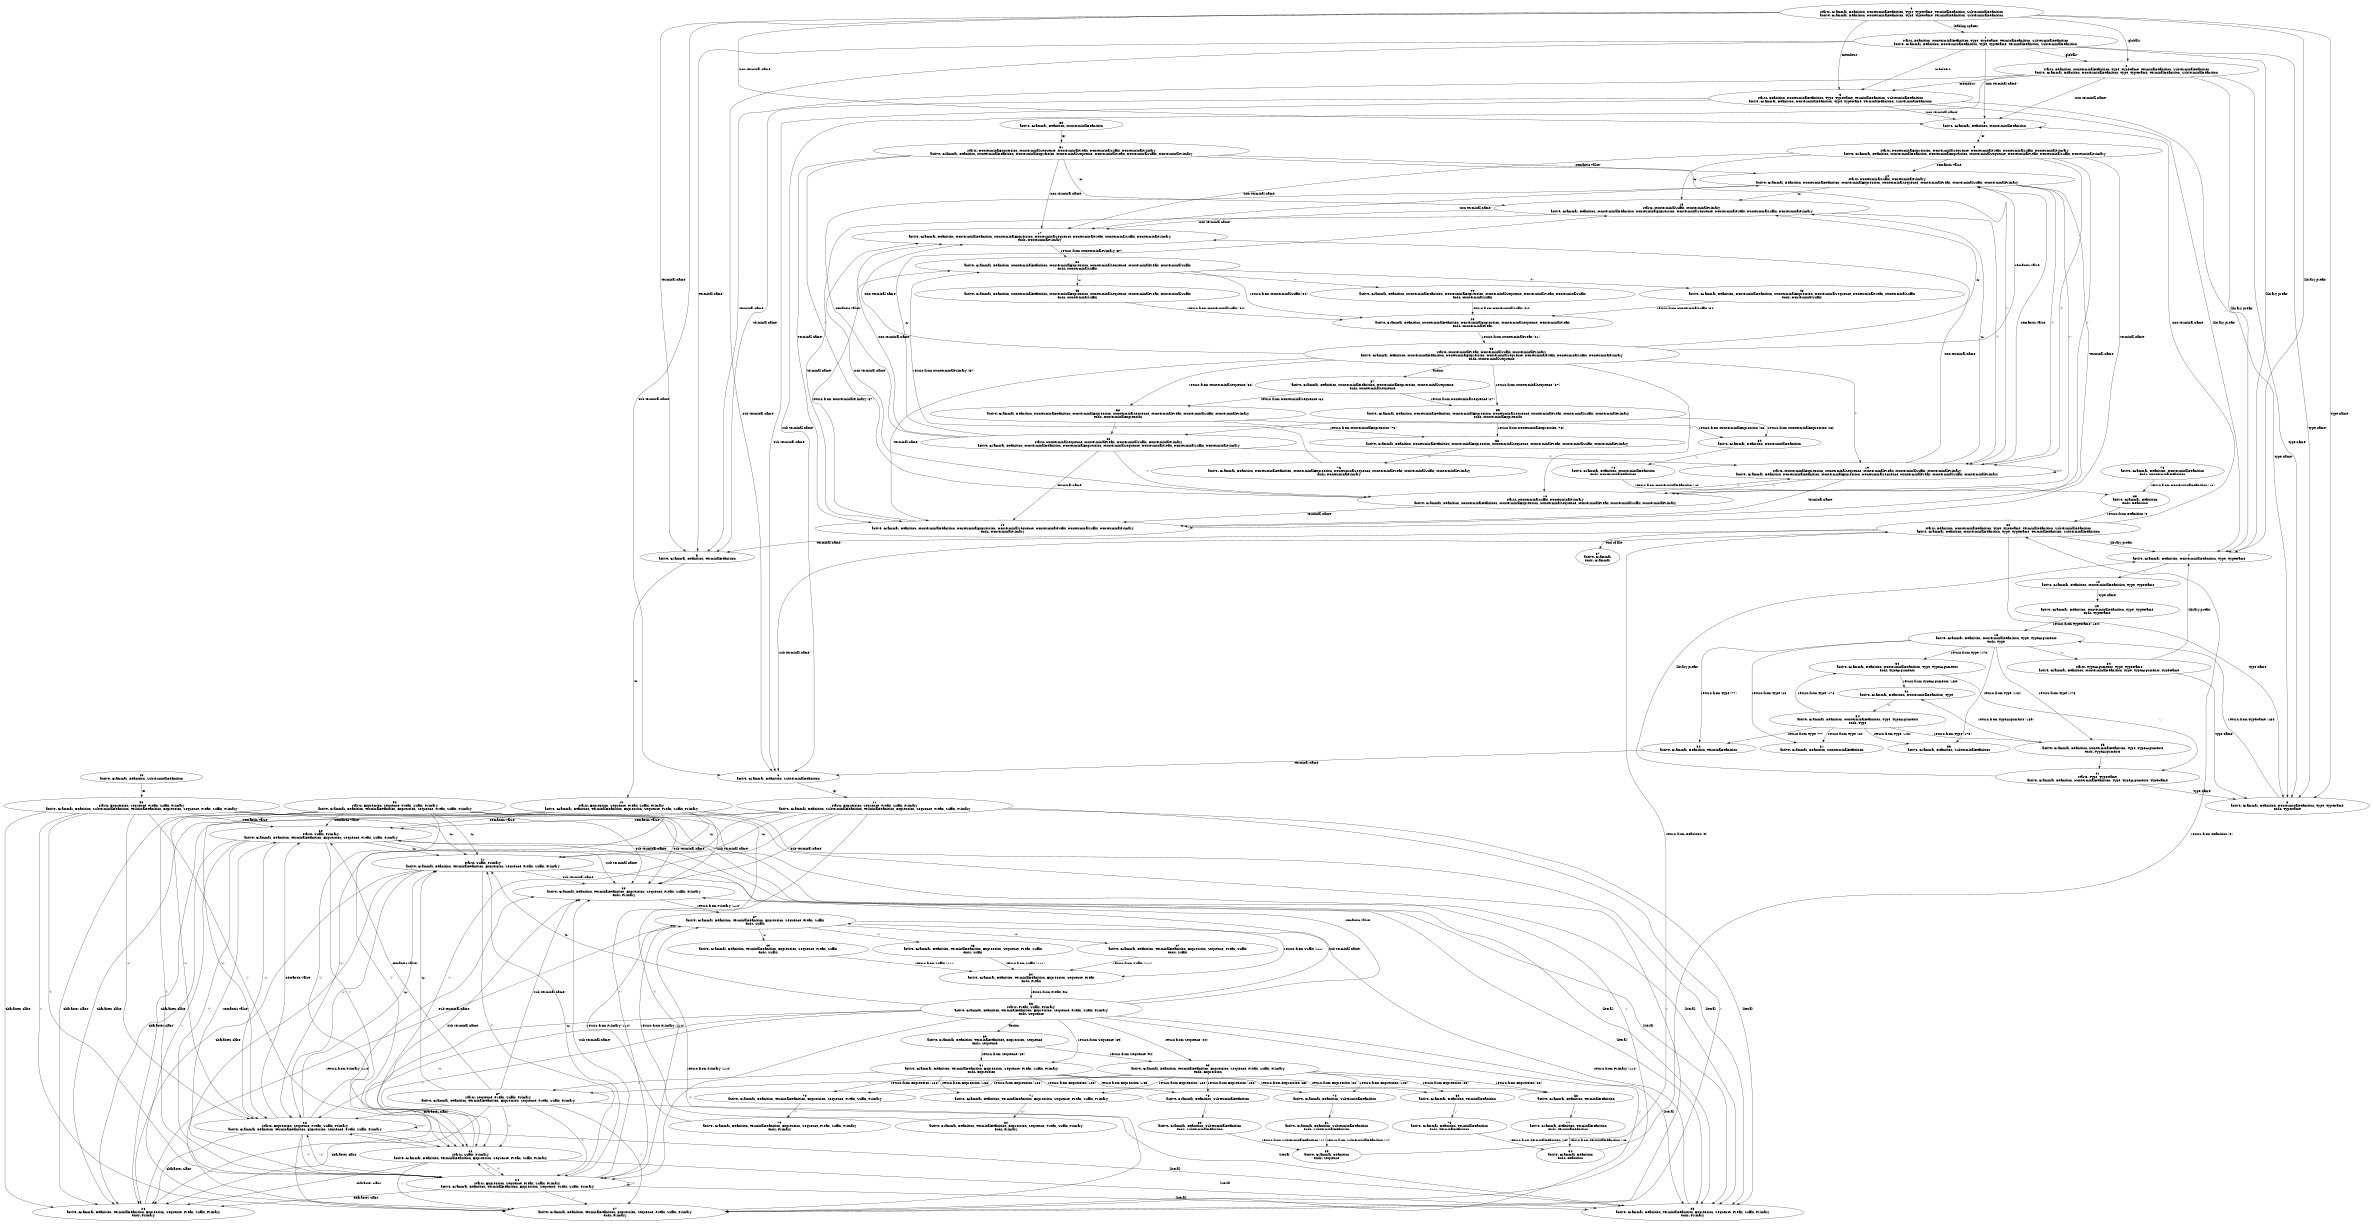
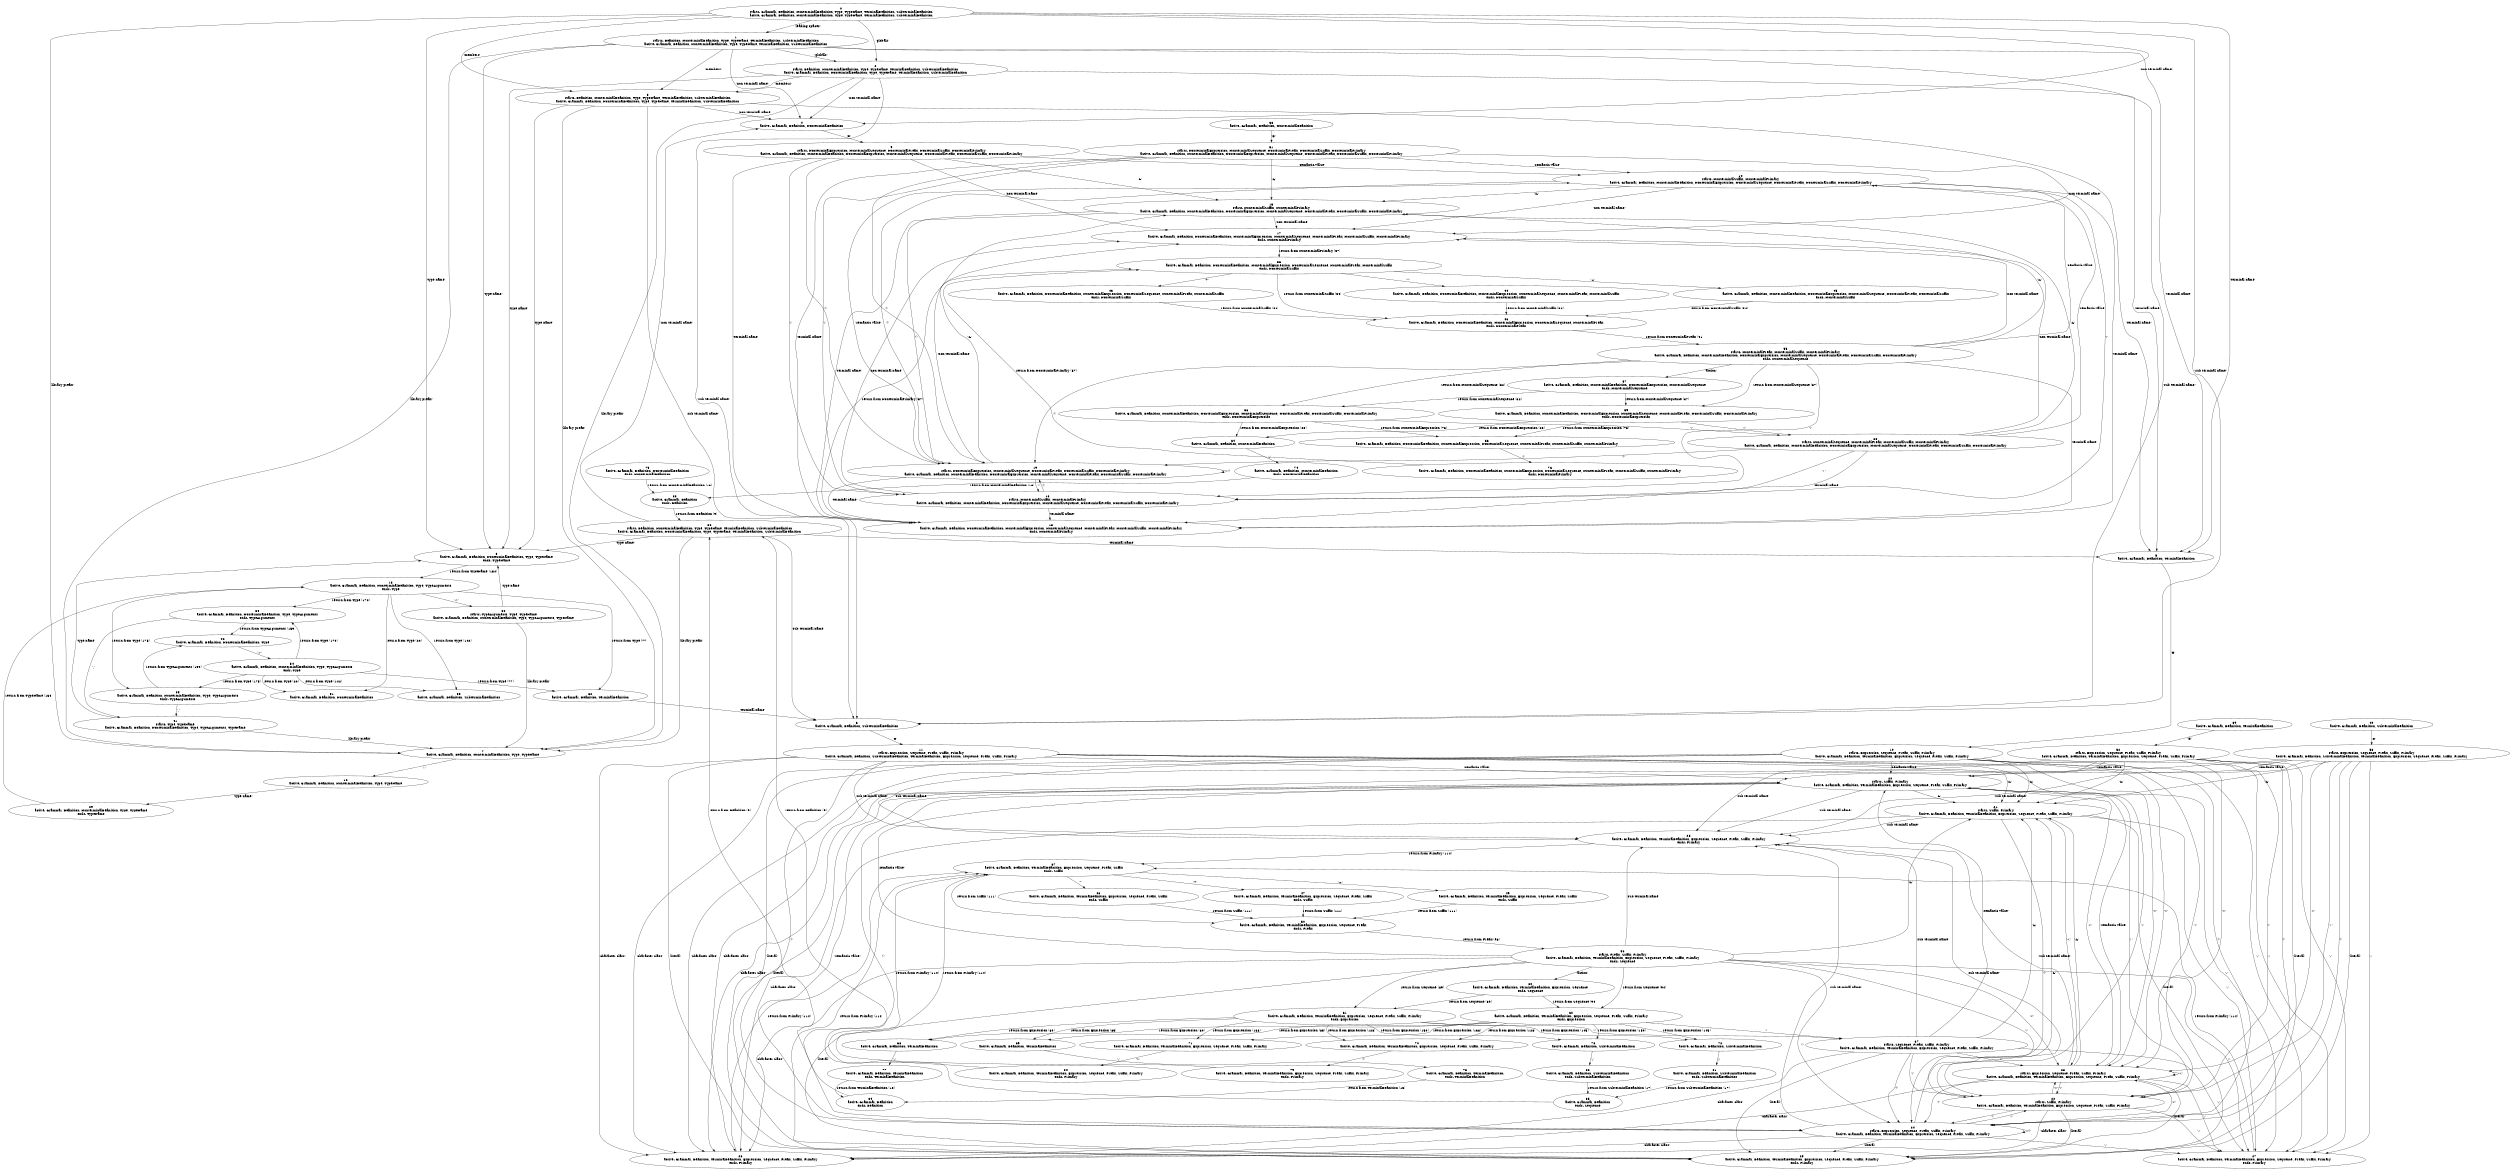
node "87 active: Grammar ends: Grammar": removed
node "39 active: Grammar, Definition, TerminalDefinition": added
